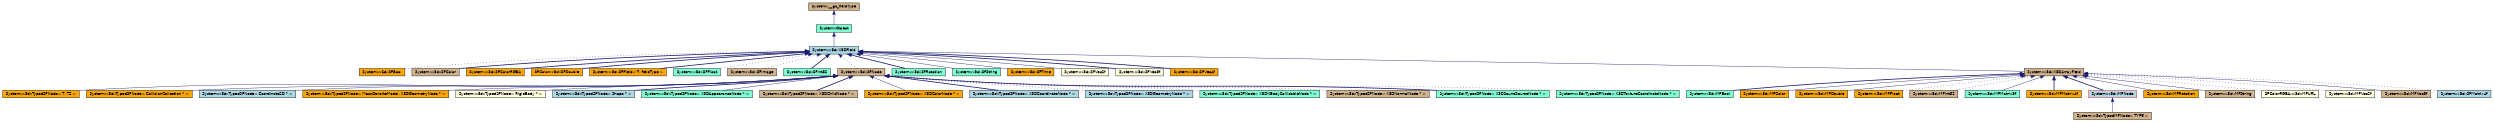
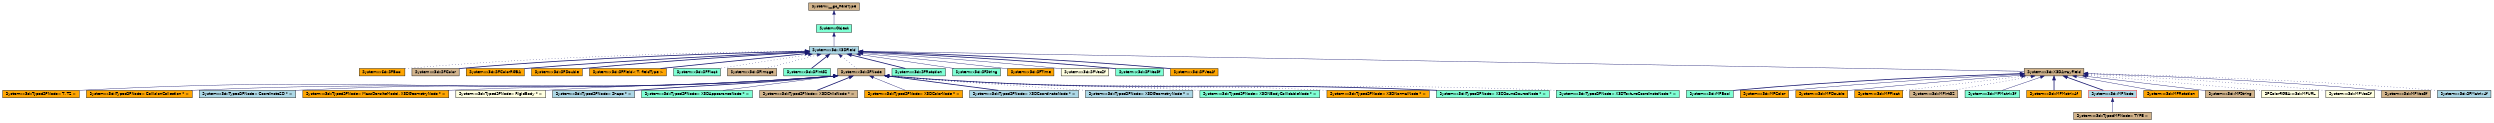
node "SFColor::x3d::SFDouble": label "SFColor::x3d::SFDouble" -> "System::x3d::SFDouble"
node "System::x3d::SFVec3f": fillcolor lightyellow -> aquamarine
node "System::x3d::TypedSFNode< X3DNormalNode * >": fillcolor tan -> orange
